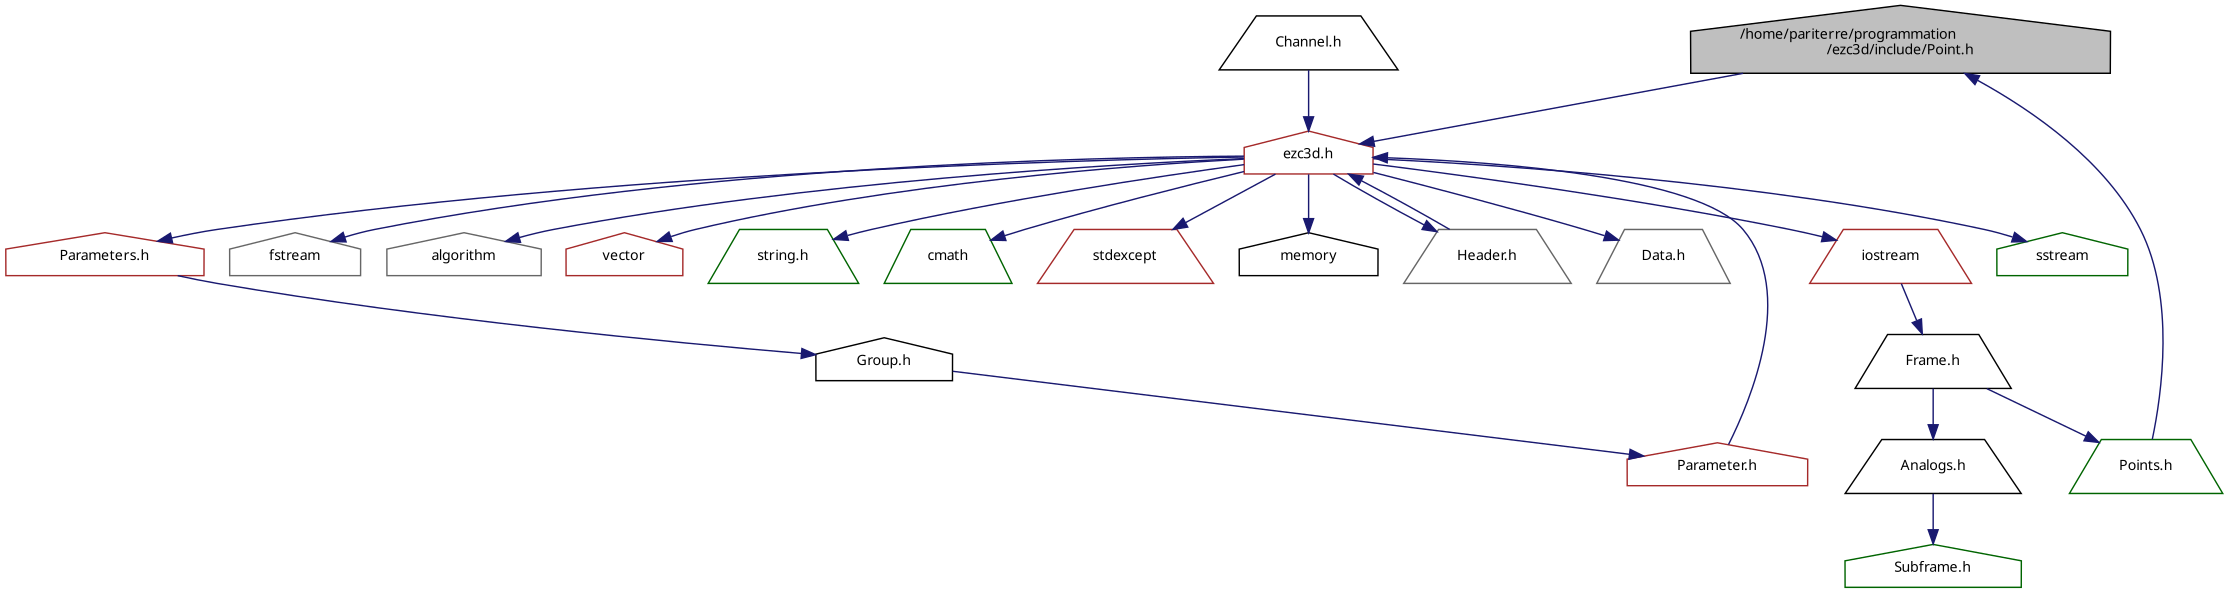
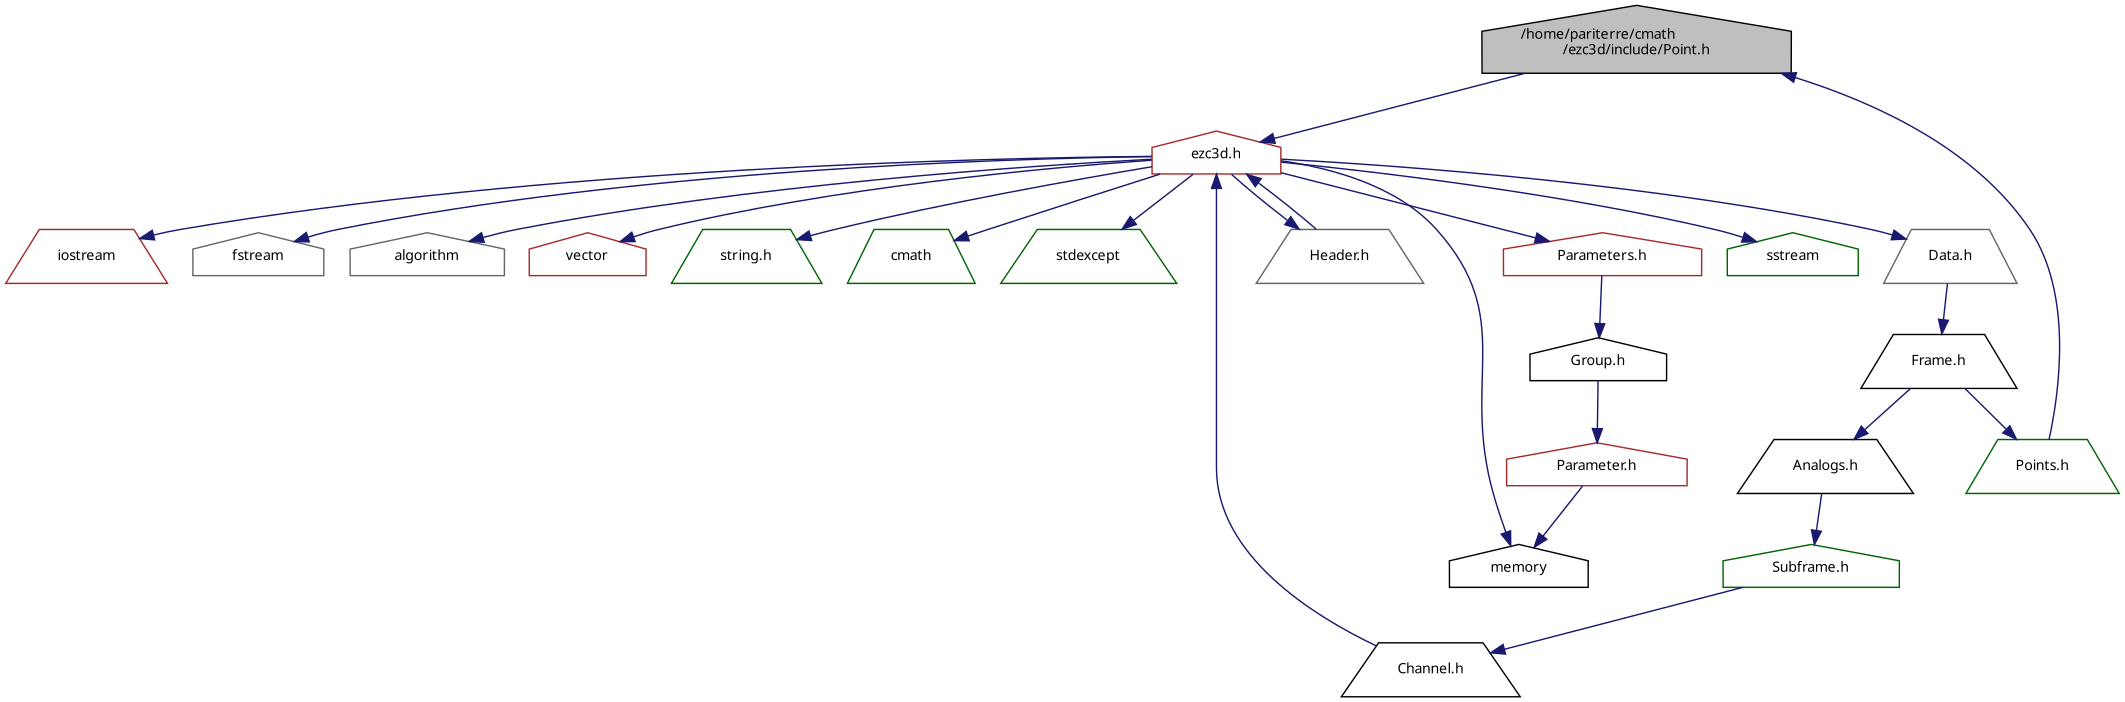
node "/home/pariterre/programmation /ezc3d/include/Point.h": label "/home/pariterre/programmation /ezc3d/include/Point.h" -> "/home/pariterre/cmath /ezc3d/include/Point.h"
edge "Parameter.h" -> "ezc3d.h": now "Parameter.h" -> "memory"
node "stdexcept": color brown -> darkgreen
edge "iostream" -> "Frame.h": now "Data.h" -> "Frame.h"
edge "Subframe.h" -> "Channel.h": added
